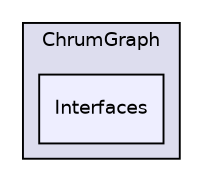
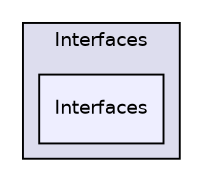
cluster "ChrumGraph": label "ChrumGraph" -> "Interfaces"
